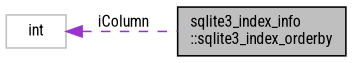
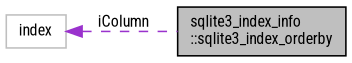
node "int": label "int" -> "index"
